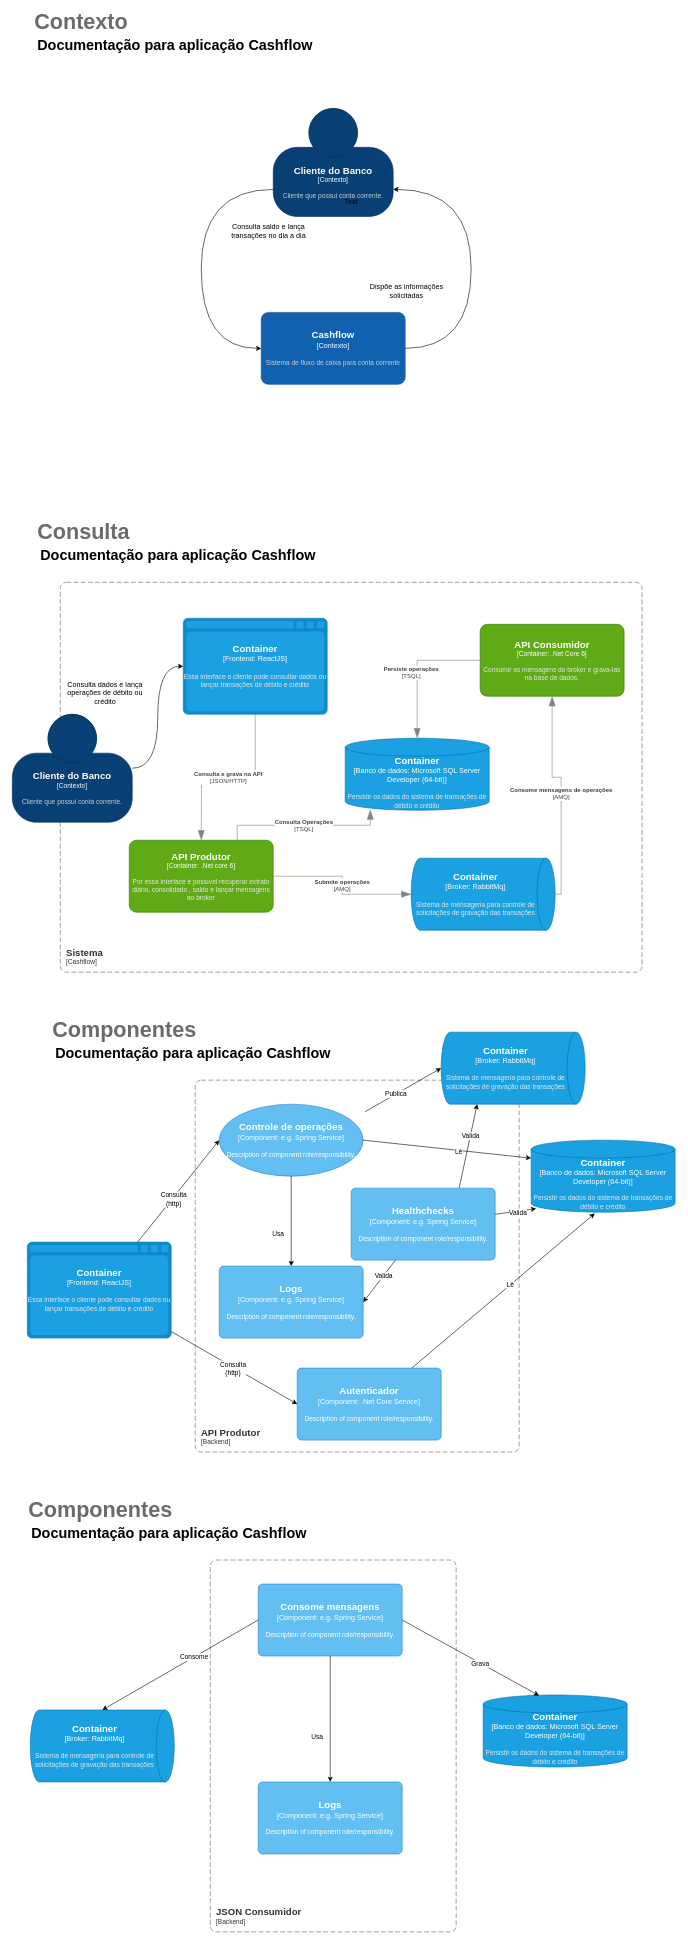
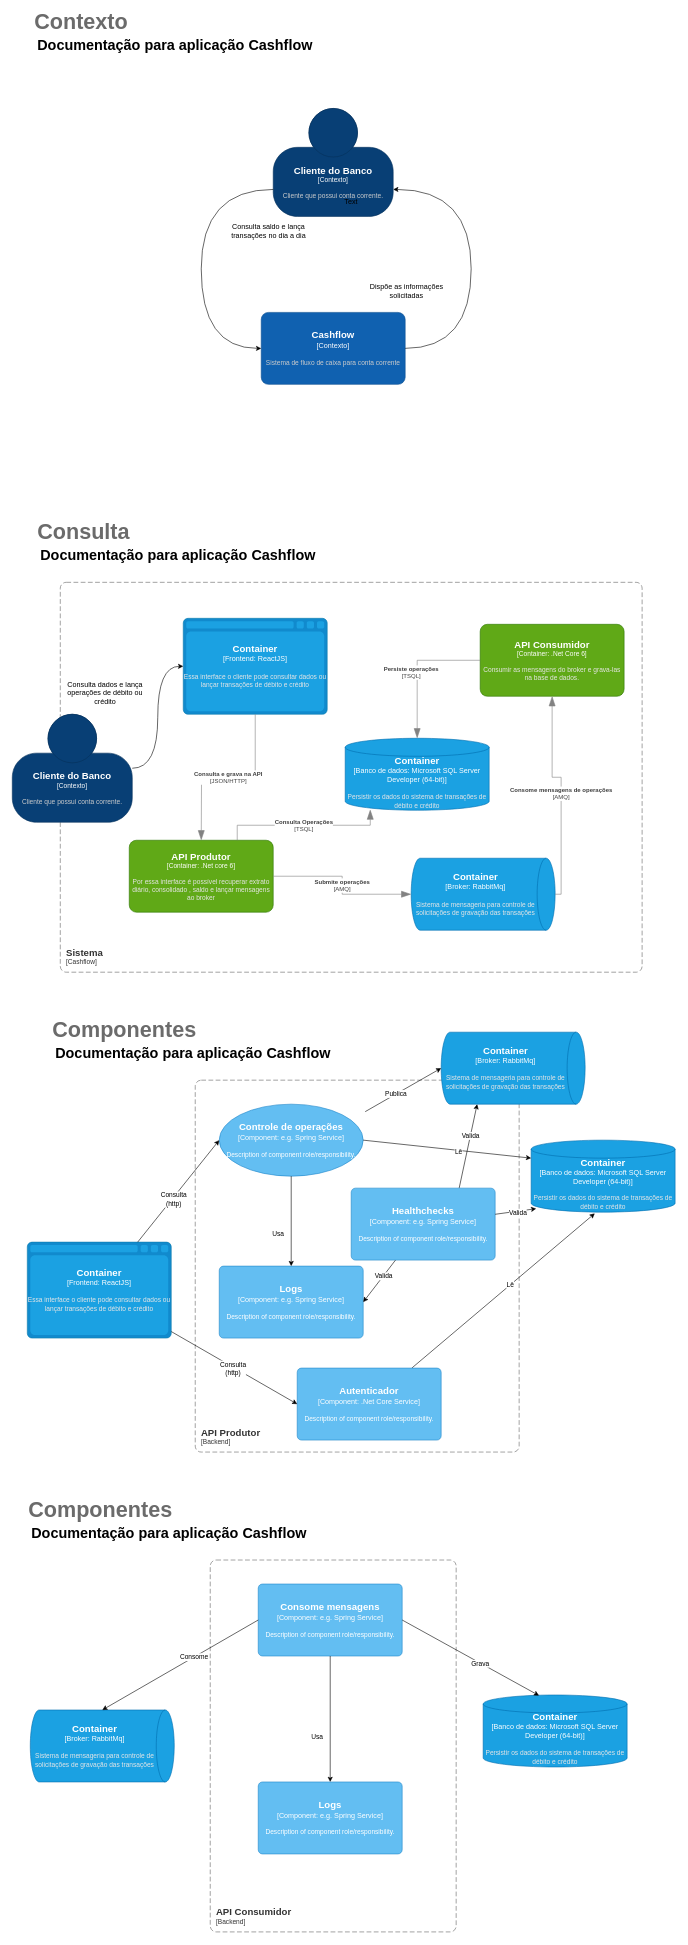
node "JSON Consumidor [Backend]": label "JSON Consumidor [Backend]" -> "API Consumidor [Backend]"
